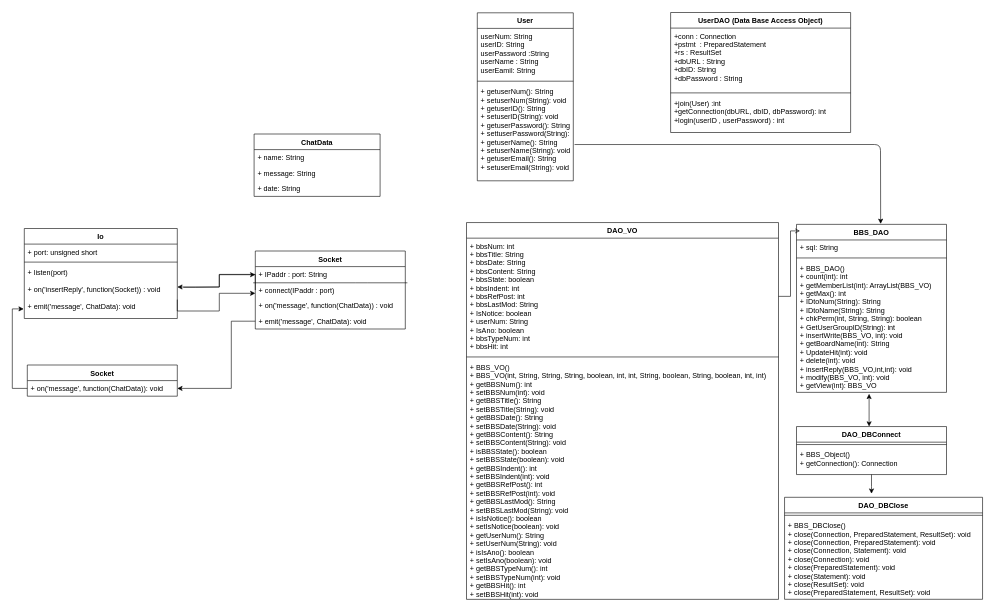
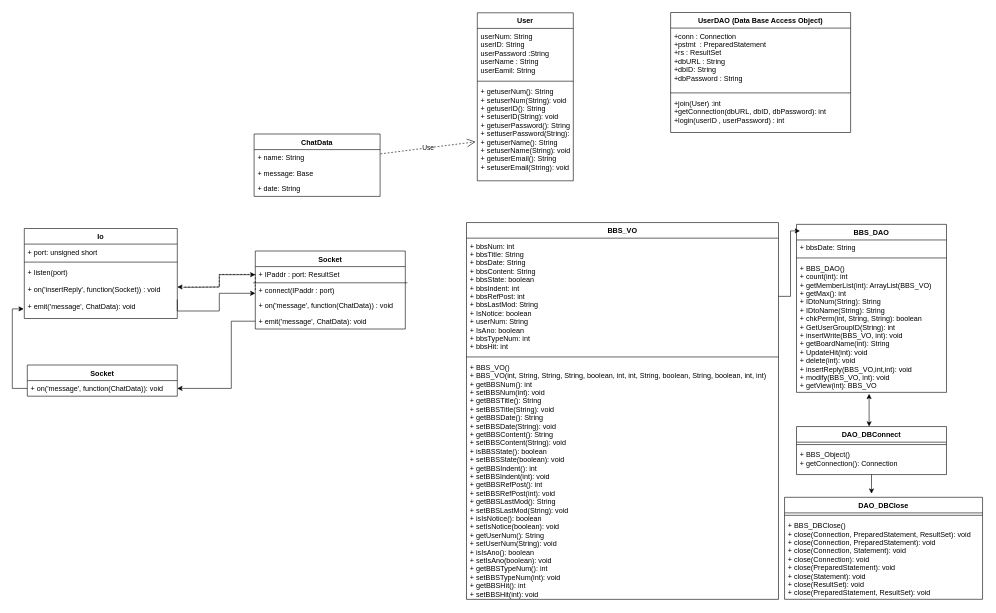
edge "+ getuserNum(): String + setuserNum(String): void + getuserID(): String + setuserID(String): void + getuserPassword(): String + settuserPassword(String): void + getuserName(): String + setuserName(String): void + getuserEmail(): String + setuserEmail(String): void" -> "BBS_DAO": removed
edge "+ name: String" -> "+ getuserNum(): String + setuserNum(String): void + getuserID(): String + setuserID(String): void + getuserPassword(): String + settuserPassword(String): void + getuserName(): String + setuserName(String): void + getuserEmail(): String + setuserEmail(String): void": added, label "Use"
node "+ message: String": label "+ message: String" -> "+ message: Base"
node "DAO_VO": label "DAO_VO" -> "BBS_VO"
edge "+ bbsNum: int + bbsTitle: String + bbsDate: String + bbsContent: String + bbsState: boolean + bbsIndent: int + bbsRefPost: int + bbsLastMod: String + IsNotice: boolean + userNum: String + IsAno: boolean + bbsTypeNum: int + bbsHit: int" -> "BBS_DAO": arrowhead open -> classic
node "+ sql: String": label "+ sql: String" -> "+ bbsDate: String"
node "+ IPaddr : port: String": label "+ IPaddr : port: String" -> "+ IPaddr : port: ResultSet"
edge "+ connect(IPaddr : port)" -> "+ listen(port) + on('insertReply', function(Socket)) : void + emit('message', ChatData): void": style solid -> dashed
